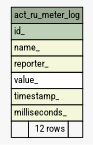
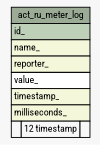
node "act_ru_meter_log": text "12 rows" -> "12 timestamp"
